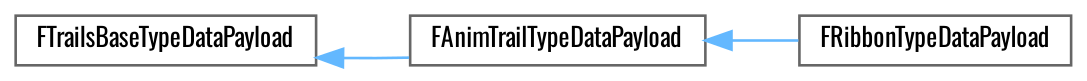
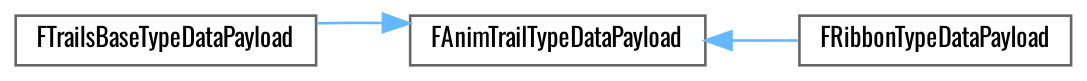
edge "FAnimTrailTypeDataPayload" -> "FTrailsBaseTypeDataPayload": reversed
